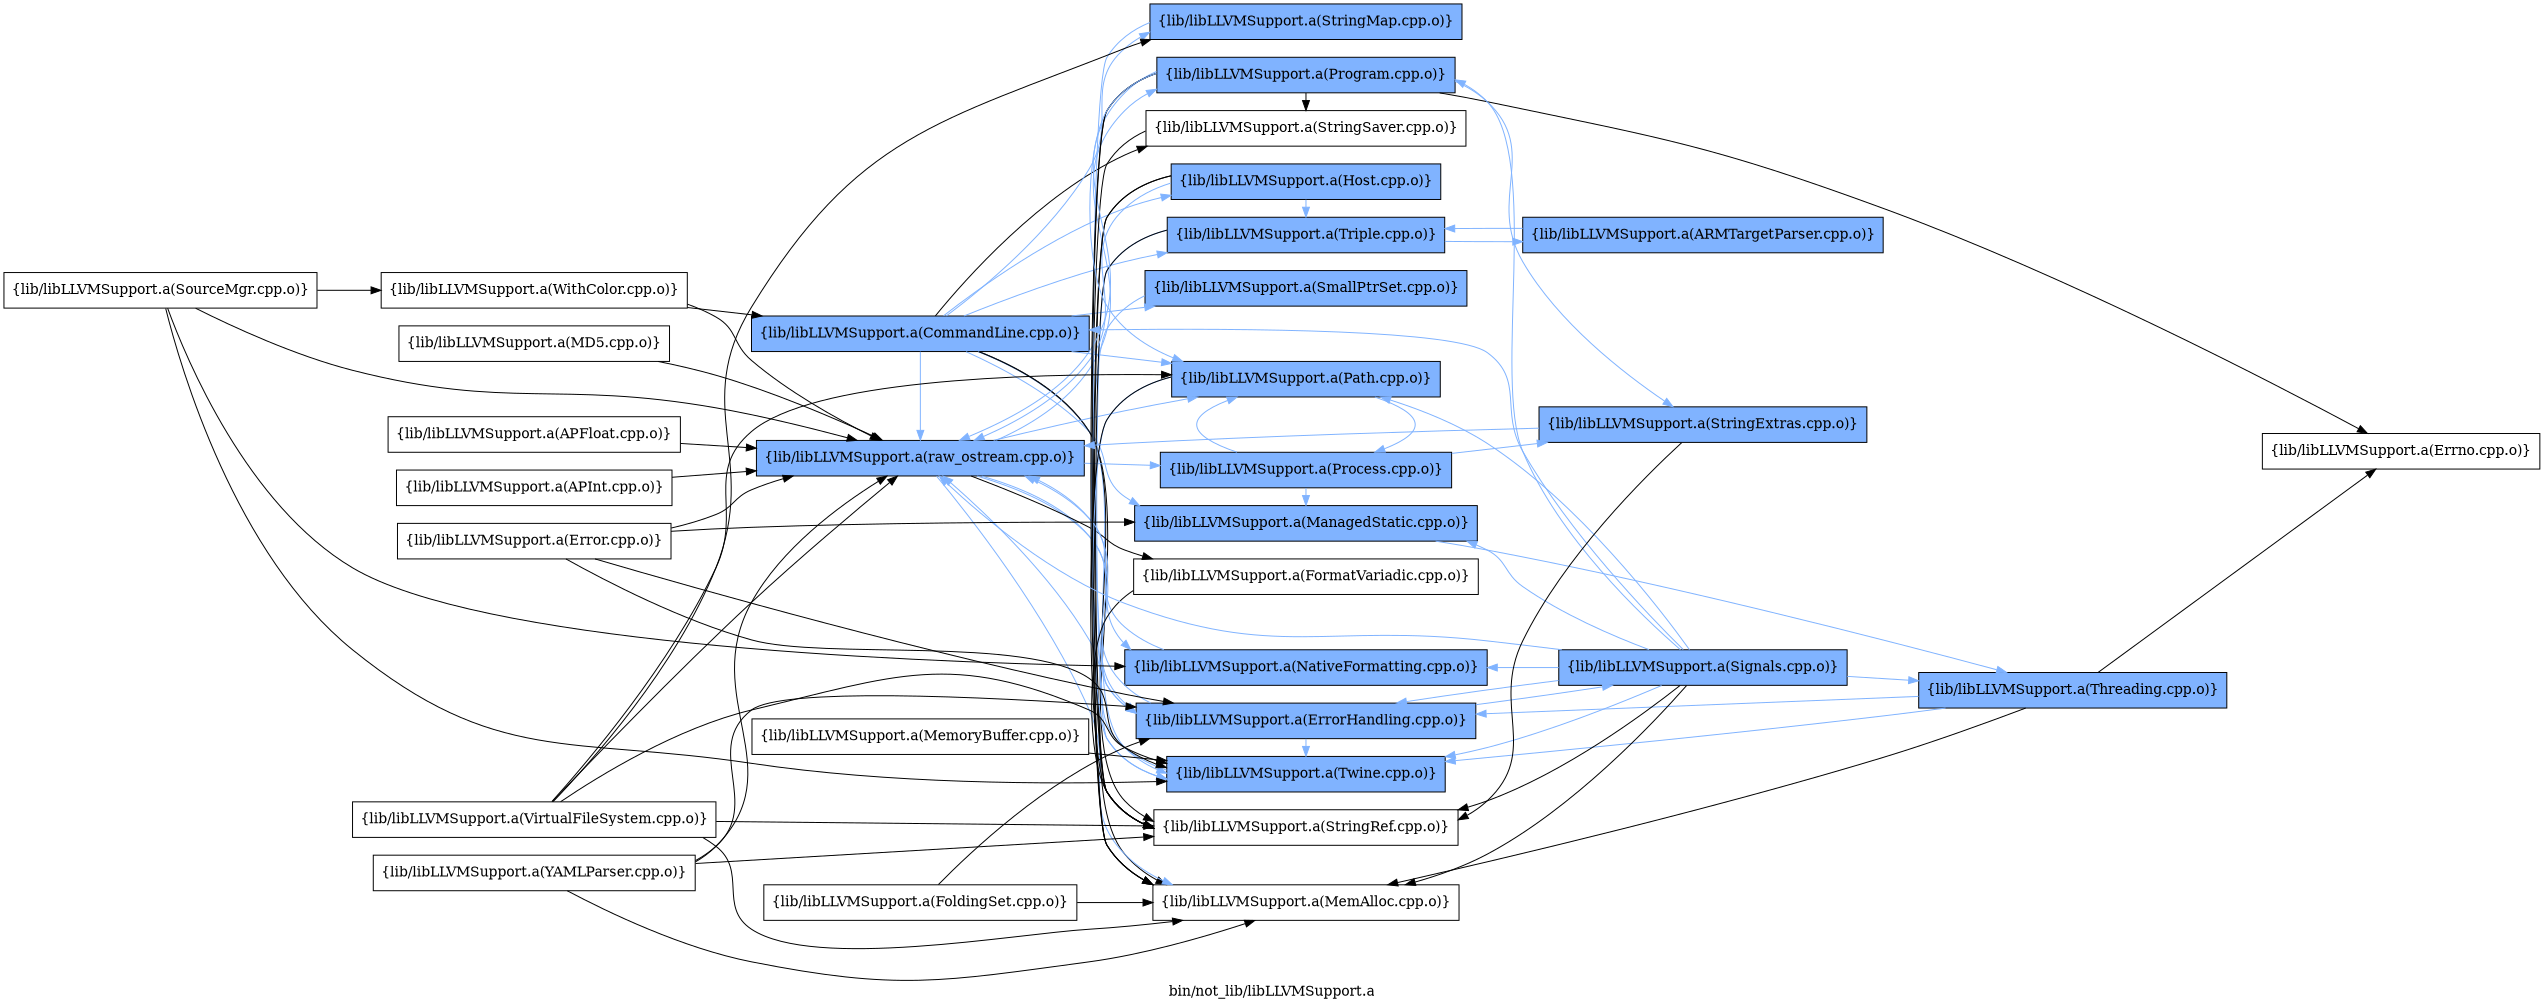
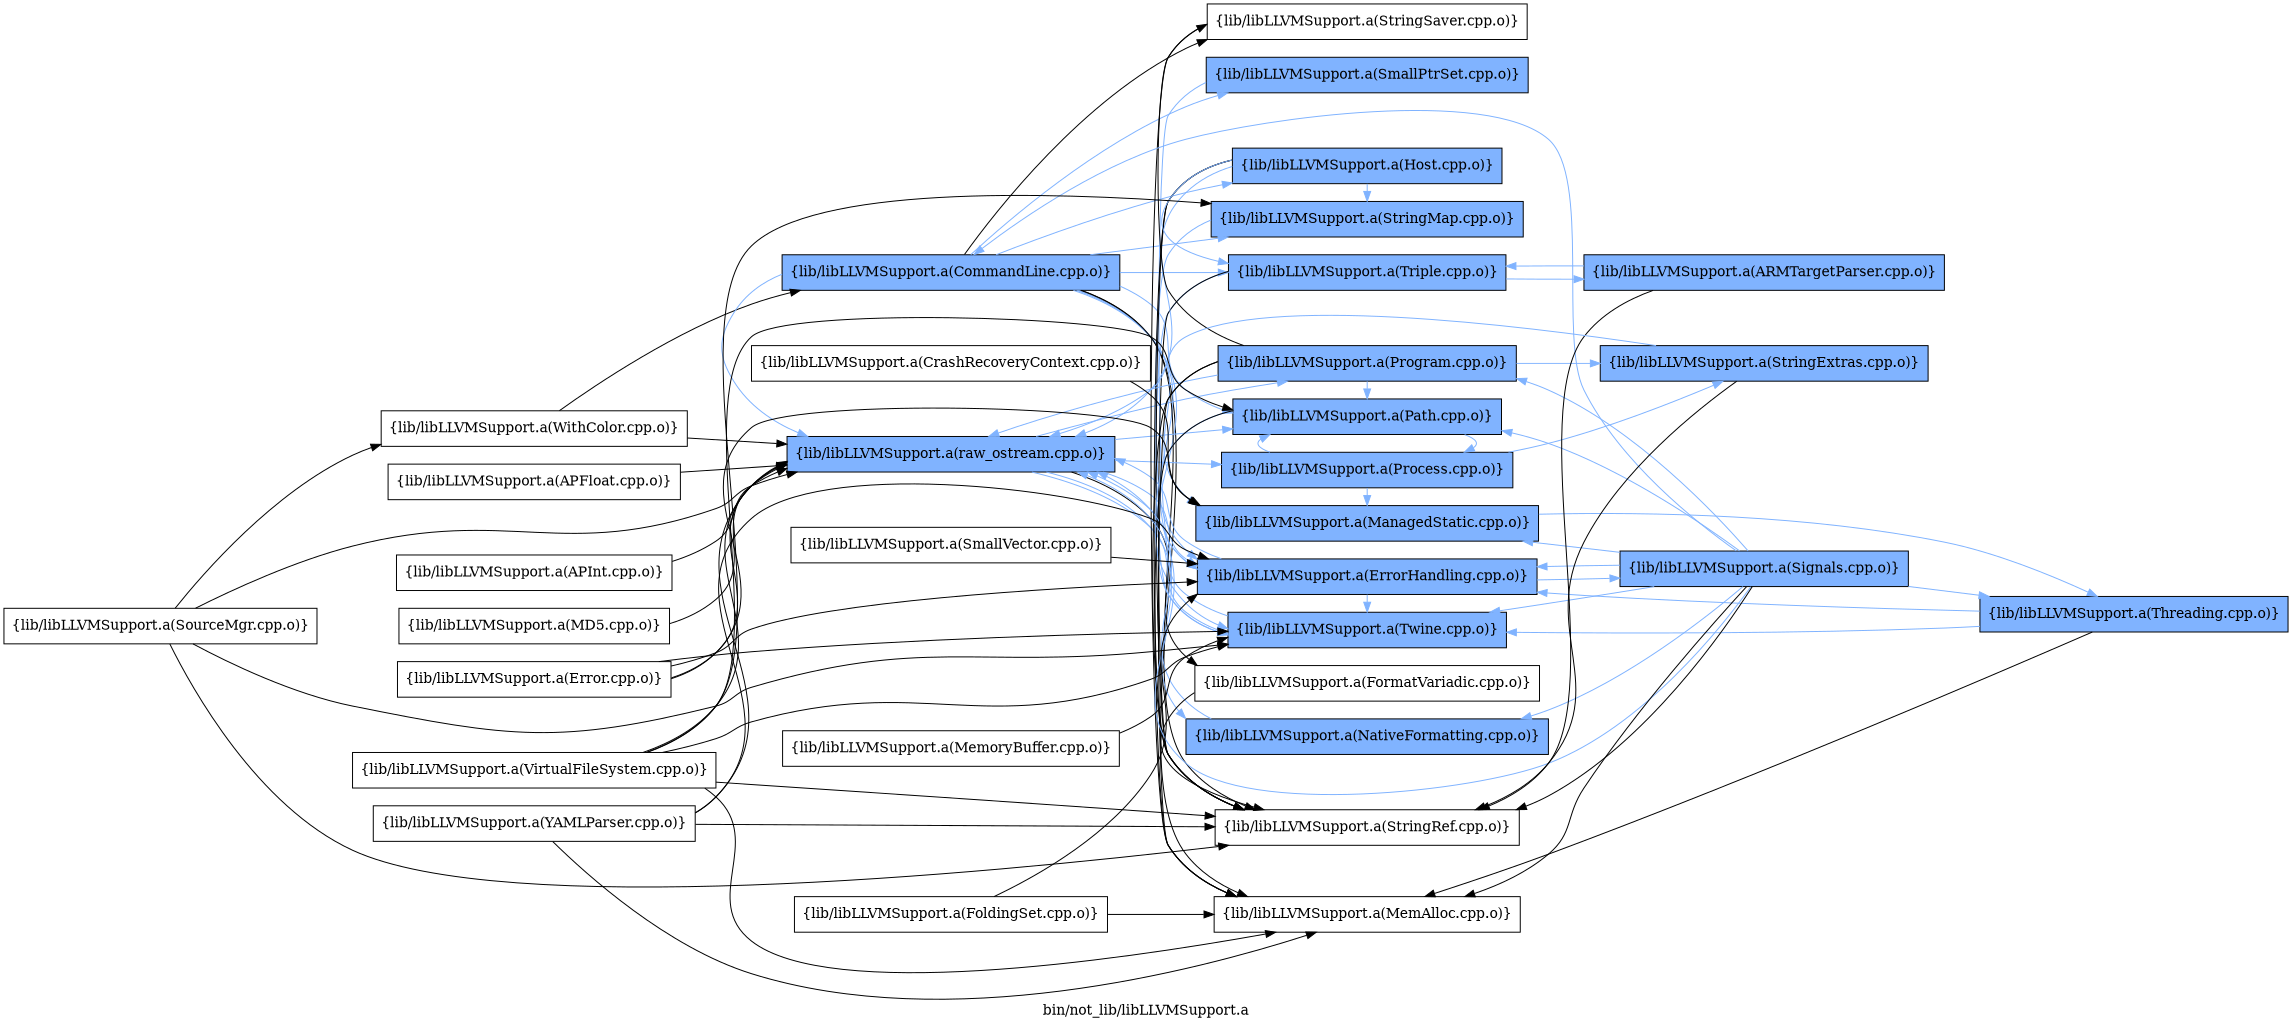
edge "{lib/libLLVMSupport.a(Host.cpp.o)}" -> "{lib/libLLVMSupport.a(StringMap.cpp.o)}": added
node "{lib/libLLVMSupport.a(CrashRecoveryContext.cpp.o)}": added
edge "{lib/libLLVMSupport.a(CommandLine.cpp.o)}" -> "{lib/libLLVMSupport.a(ErrorHandling.cpp.o)}": added
node "{lib/libLLVMSupport.a(Errno.cpp.o)}": removed
edge "{lib/libLLVMSupport.a(ARMTargetParser.cpp.o)}" -> "{lib/libLLVMSupport.a(StringRef.cpp.o)}": added
node "{lib/libLLVMSupport.a(SmallVector.cpp.o)}": added
edge "{lib/libLLVMSupport.a(SourceMgr.cpp.o)}" -> "{lib/libLLVMSupport.a(NativeFormatting.cpp.o)}": now "{lib/libLLVMSupport.a(SourceMgr.cpp.o)}" -> "{lib/libLLVMSupport.a(StringRef.cpp.o)}"
edge "{lib/libLLVMSupport.a(raw_ostream.cpp.o)}" -> "{lib/libLLVMSupport.a(MemAlloc.cpp.o)}": now "{lib/libLLVMSupport.a(raw_ostream.cpp.o)}" -> "{lib/libLLVMSupport.a(Twine.cpp.o)}"
